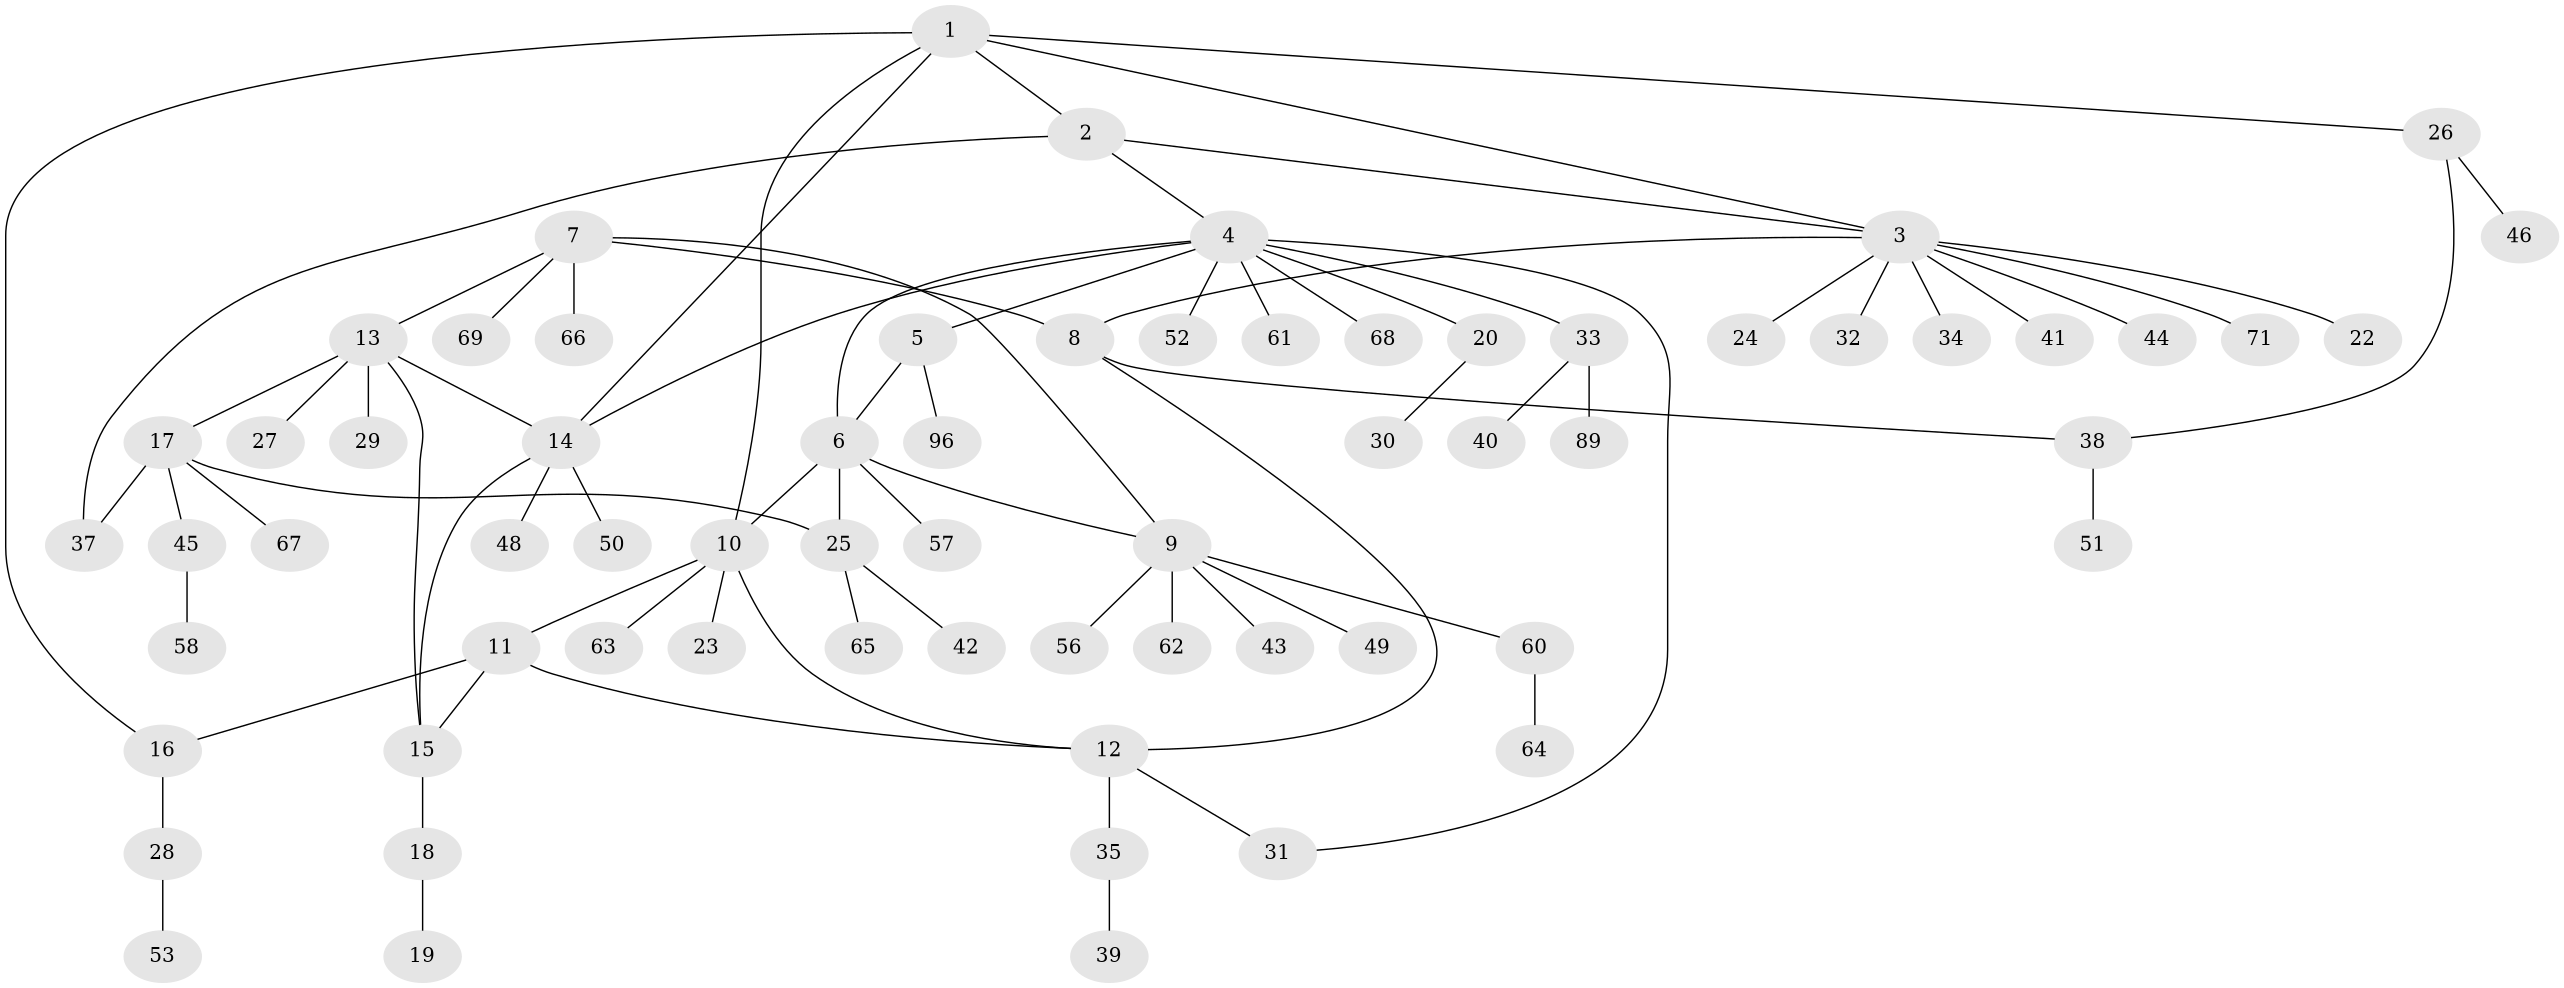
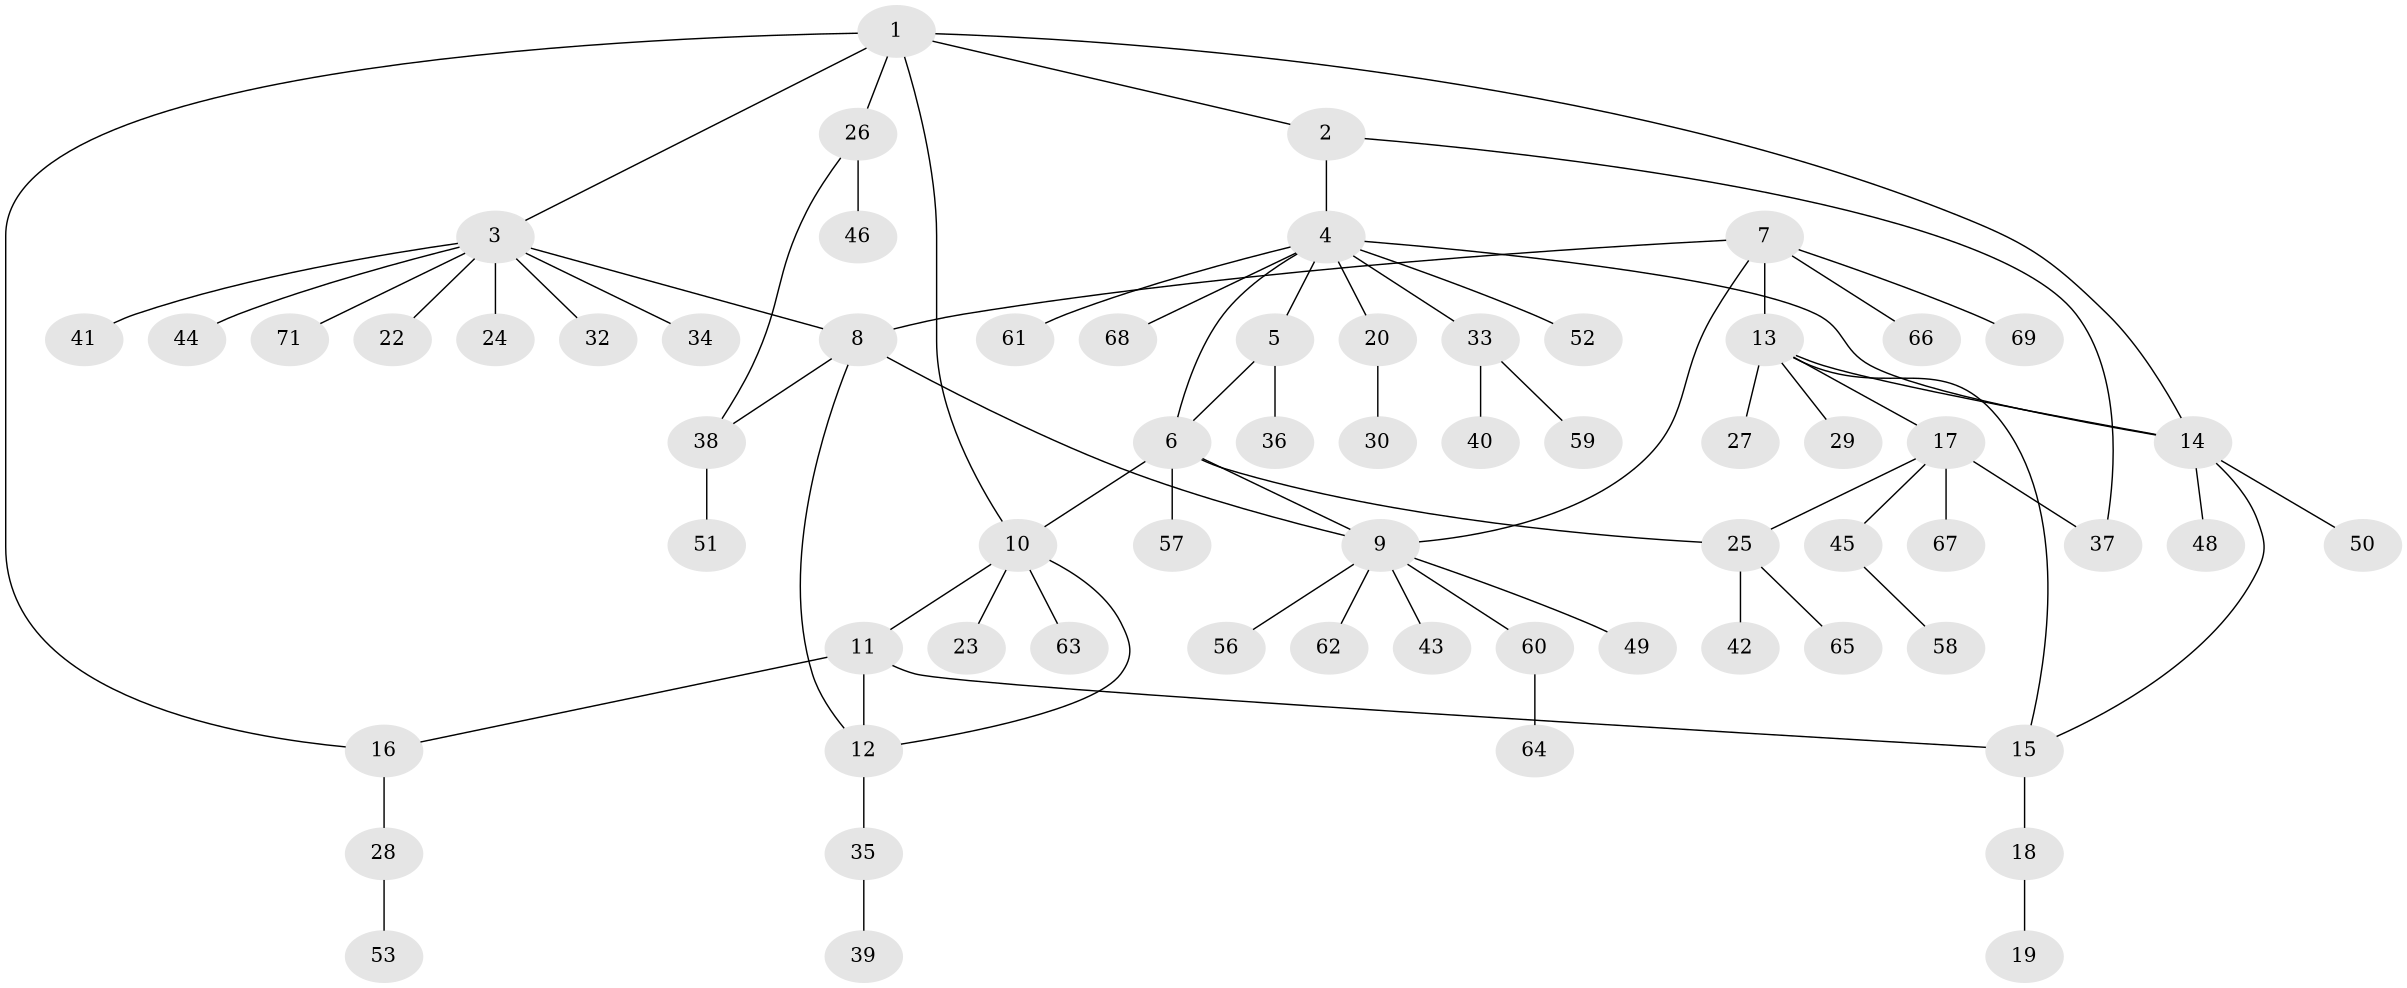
edge "2" -- "3": removed
node "96": label "96" -> "36"
node "89": label "89" -> "59"
edge "8" -- "9": added
node "31": removed
